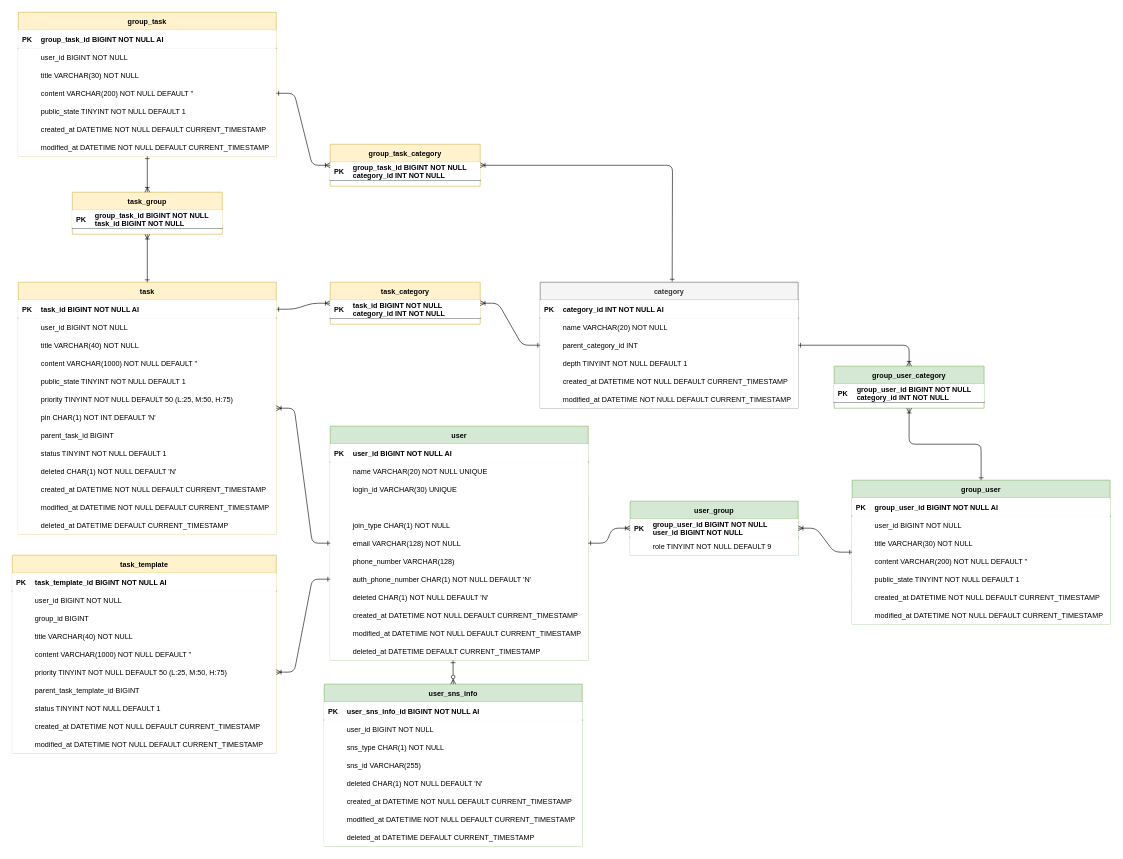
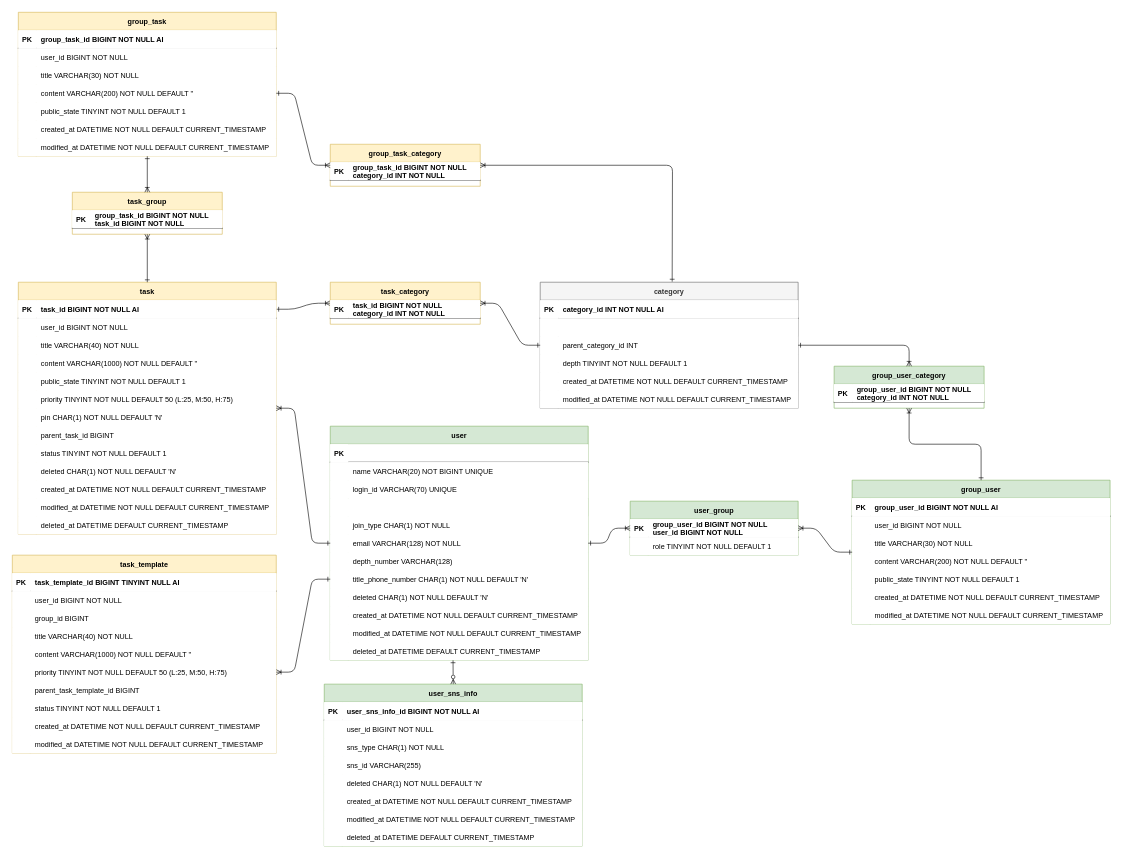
node "name VARCHAR(20) NOT NULL": removed
node "pin CHAR(1) NOT INT DEFAULT 'N'": label "pin CHAR(1) NOT INT DEFAULT 'N'" -> "pin CHAR(1) NOT NULL DEFAULT 'N'"
node "user_id BIGINT NOT NULL AI": removed
node "name VARCHAR(20) NOT NULL UNIQUE": label "name VARCHAR(20) NOT NULL UNIQUE" -> "name VARCHAR(20) NOT BIGINT UNIQUE"
node "login_id VARCHAR(30) UNIQUE": label "login_id VARCHAR(30) UNIQUE" -> "login_id VARCHAR(70) UNIQUE"
node "role TINYINT NOT NULL DEFAULT 9": label "role TINYINT NOT NULL DEFAULT 9" -> "role TINYINT NOT NULL DEFAULT 1"
node "phone_number VARCHAR(128)": label "phone_number VARCHAR(128)" -> "depth_number VARCHAR(128)"
node "auth_phone_number CHAR(1) NOT NULL DEFAULT 'N'": label "auth_phone_number CHAR(1) NOT NULL DEFAULT 'N'" -> "title_phone_number CHAR(1) NOT NULL DEFAULT 'N'"
node "task_template_id BIGINT NOT NULL AI": label "task_template_id BIGINT NOT NULL AI" -> "task_template_id BIGINT TINYINT NULL AI"
